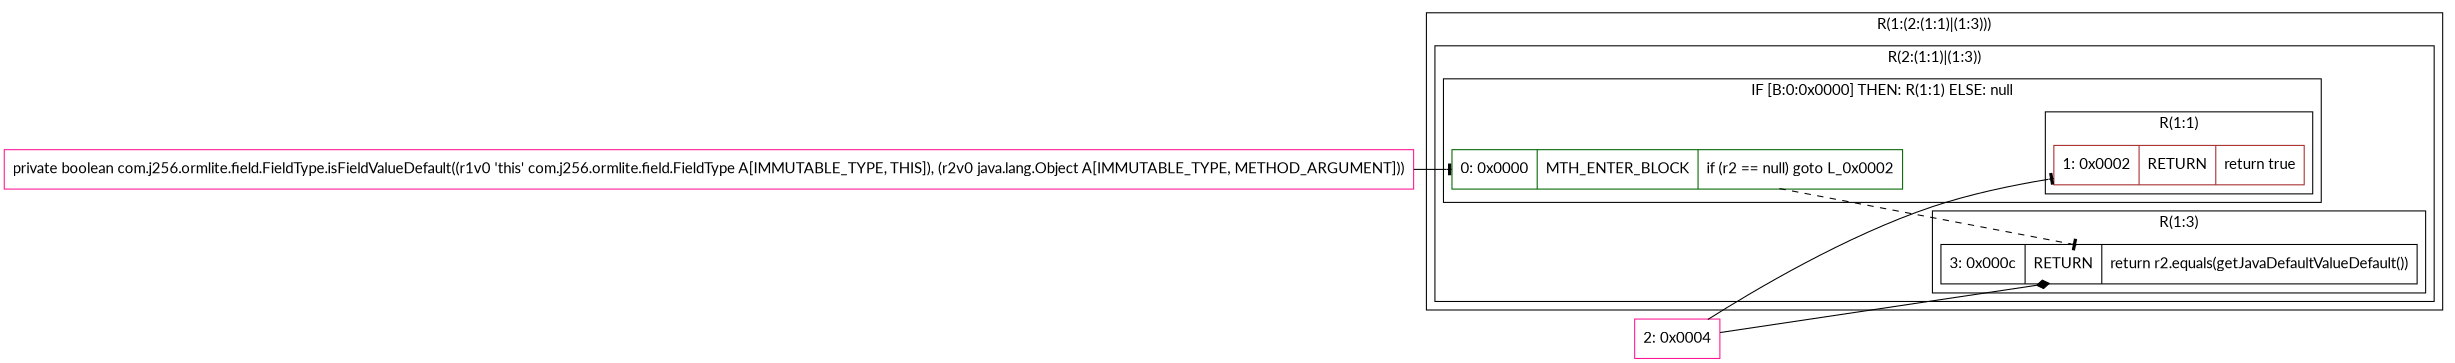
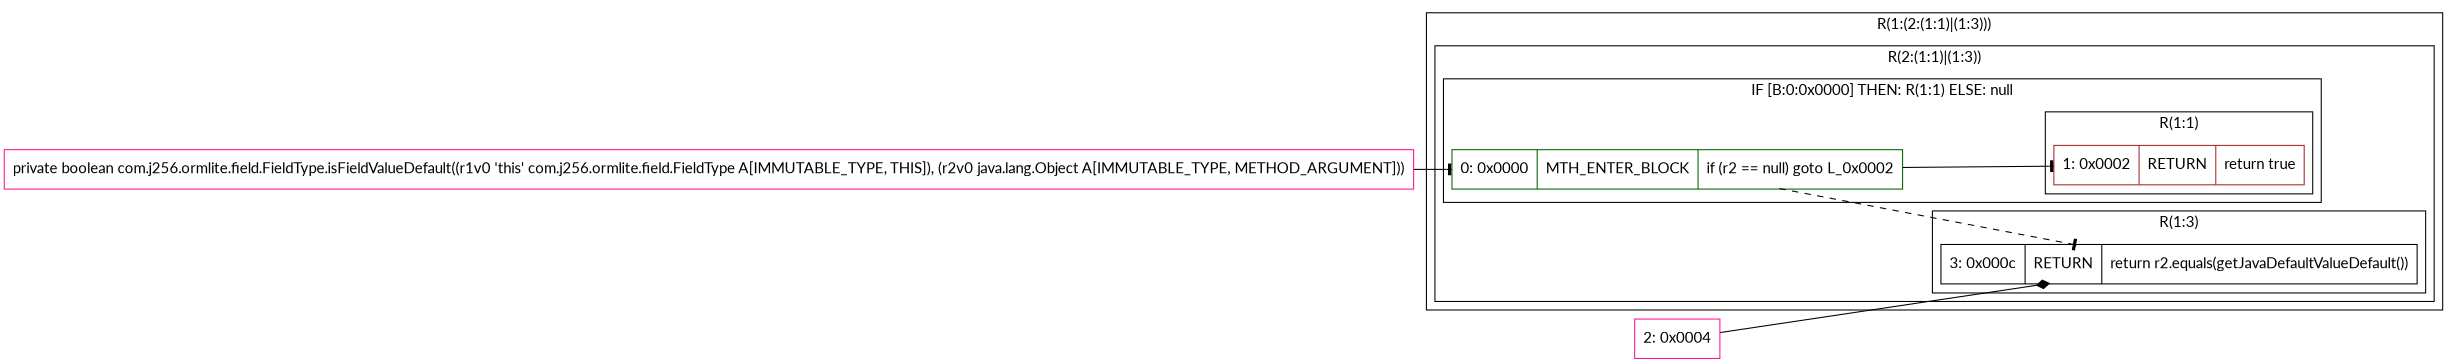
edge "2: 0x0004" -> "1: 0x0002": now "0: 0x0000" -> "1: 0x0002"
